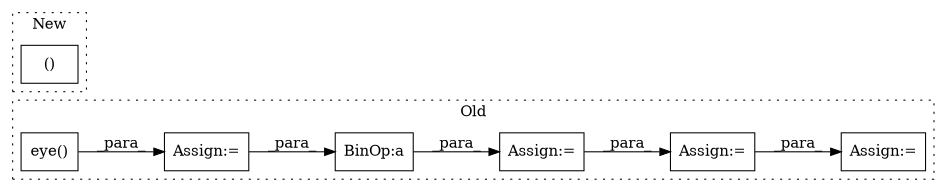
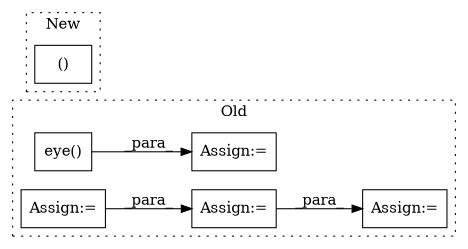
node "BinOp:a": removed
